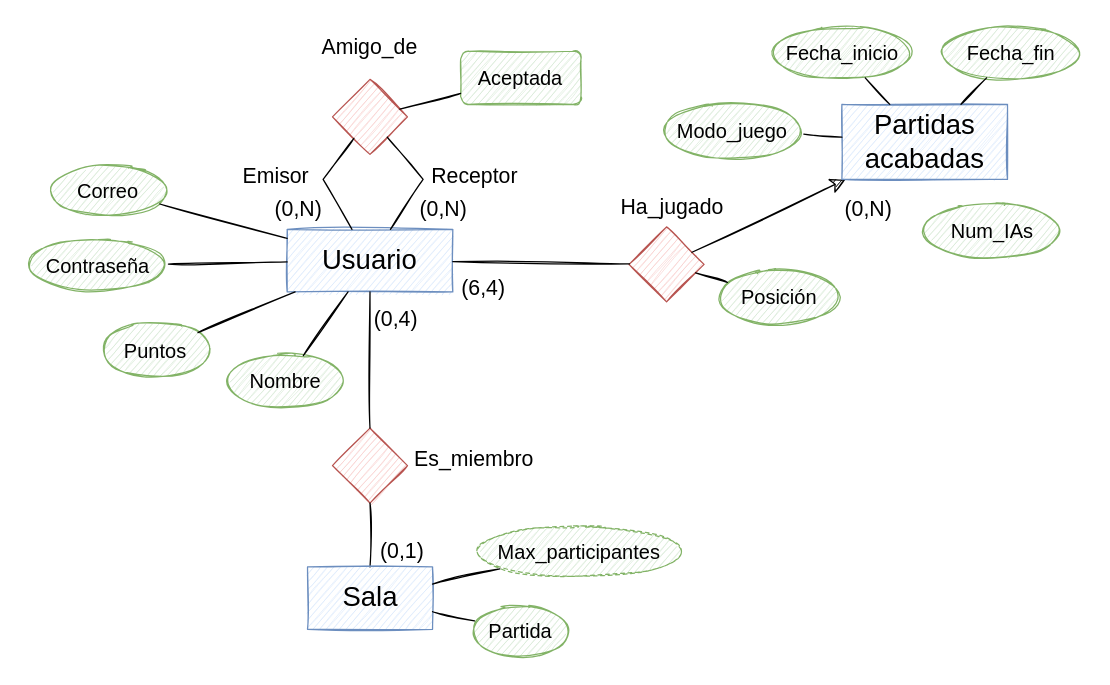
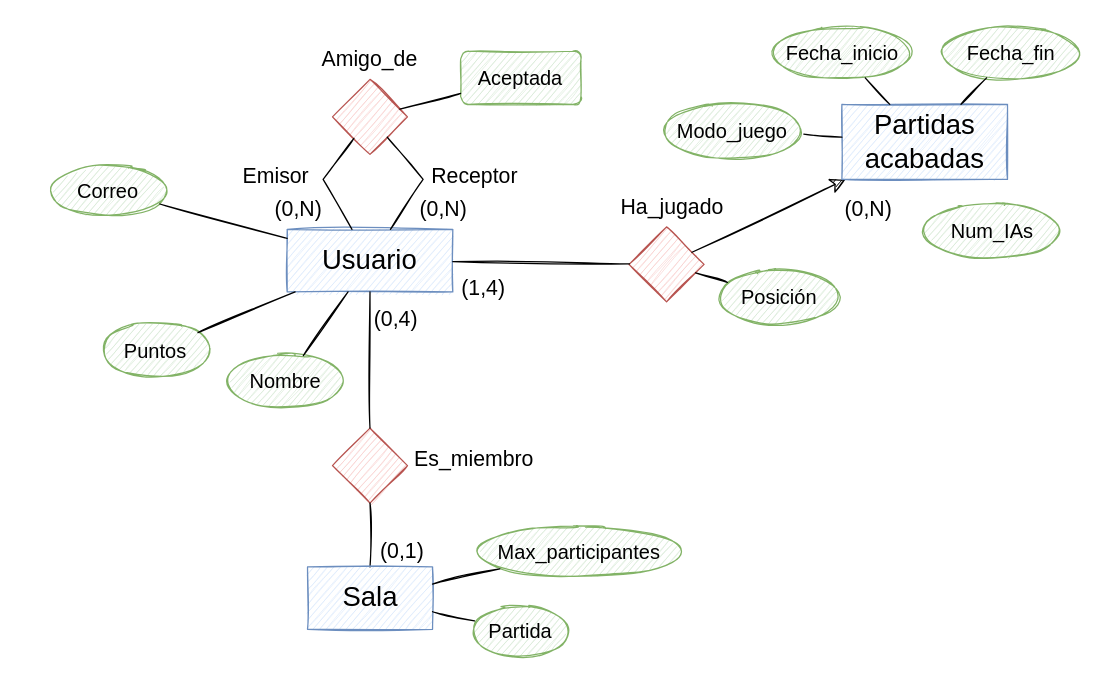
node "Amigo_de": moved (370, 48) -> (370, 61)
edge "Usuario" -- "Contraseña": removed
node "Contraseña": removed
node "(6,4)": label "(6,4)" -> "(1,4)"
node "Max_participantes": style dashed -> solid
